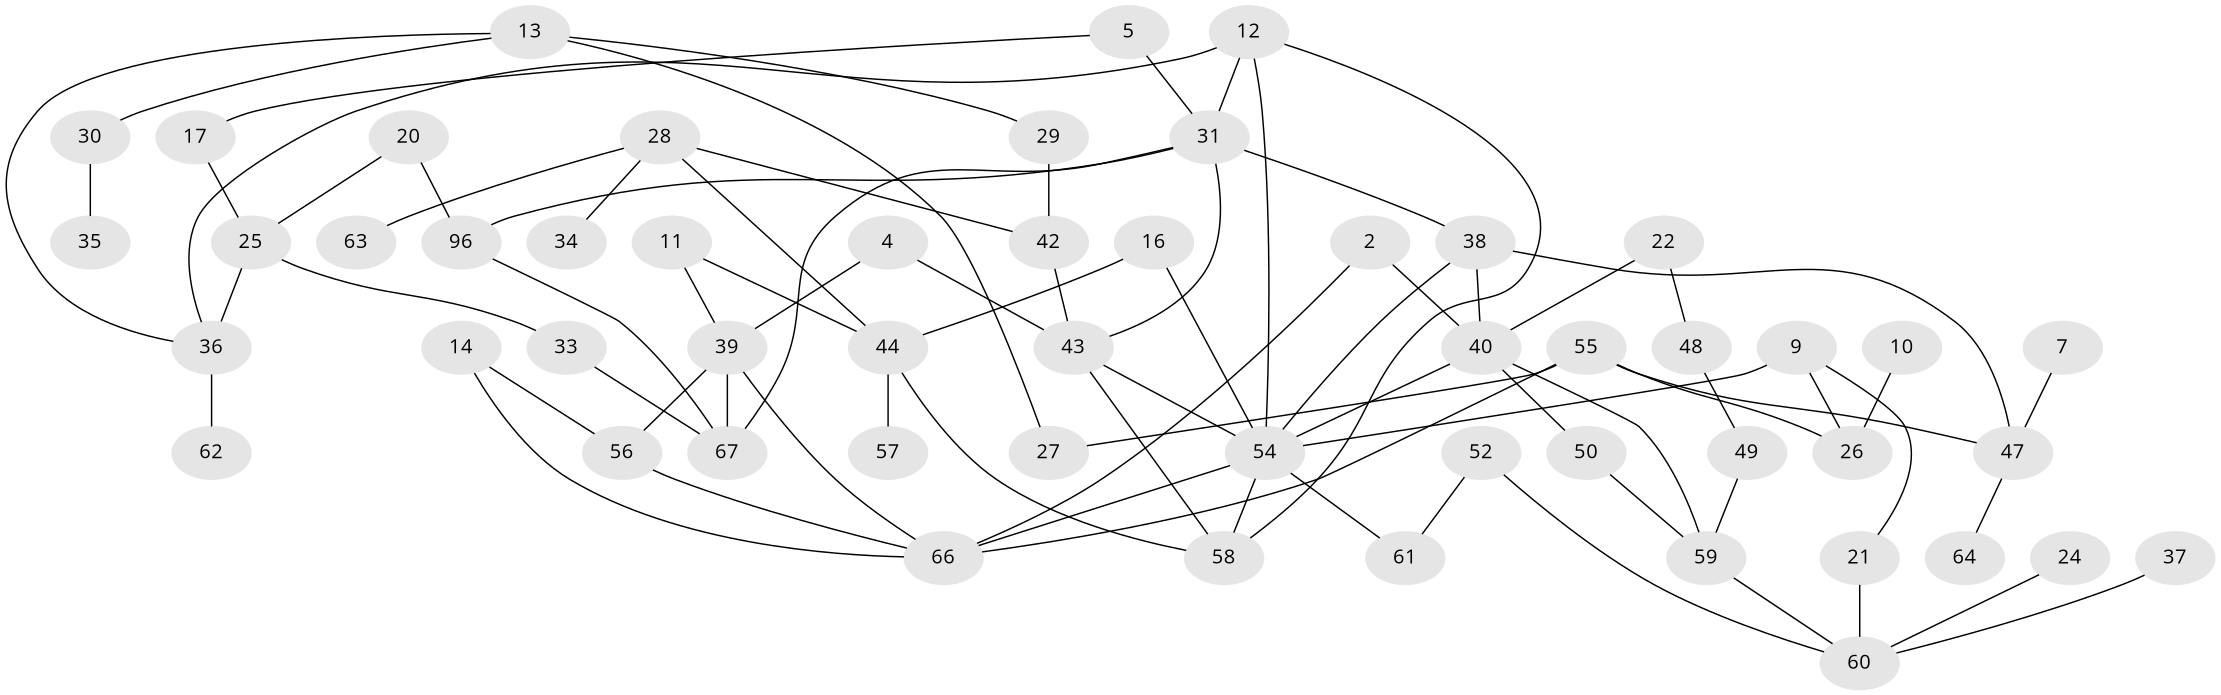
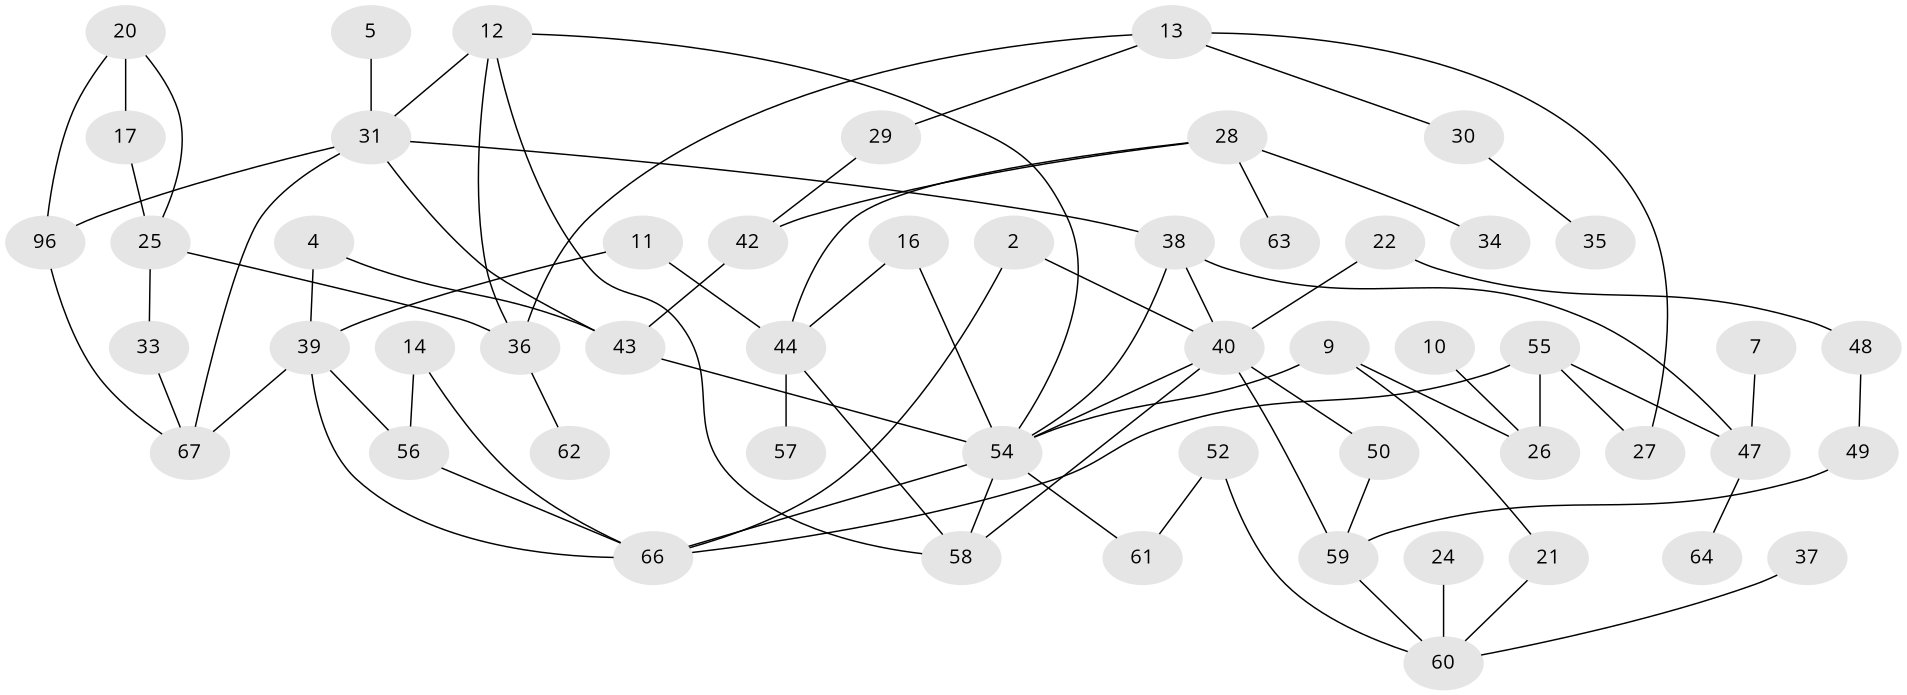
edge "5" -- "17": now "20" -- "17"
edge "43" -- "58": now "40" -- "58"
